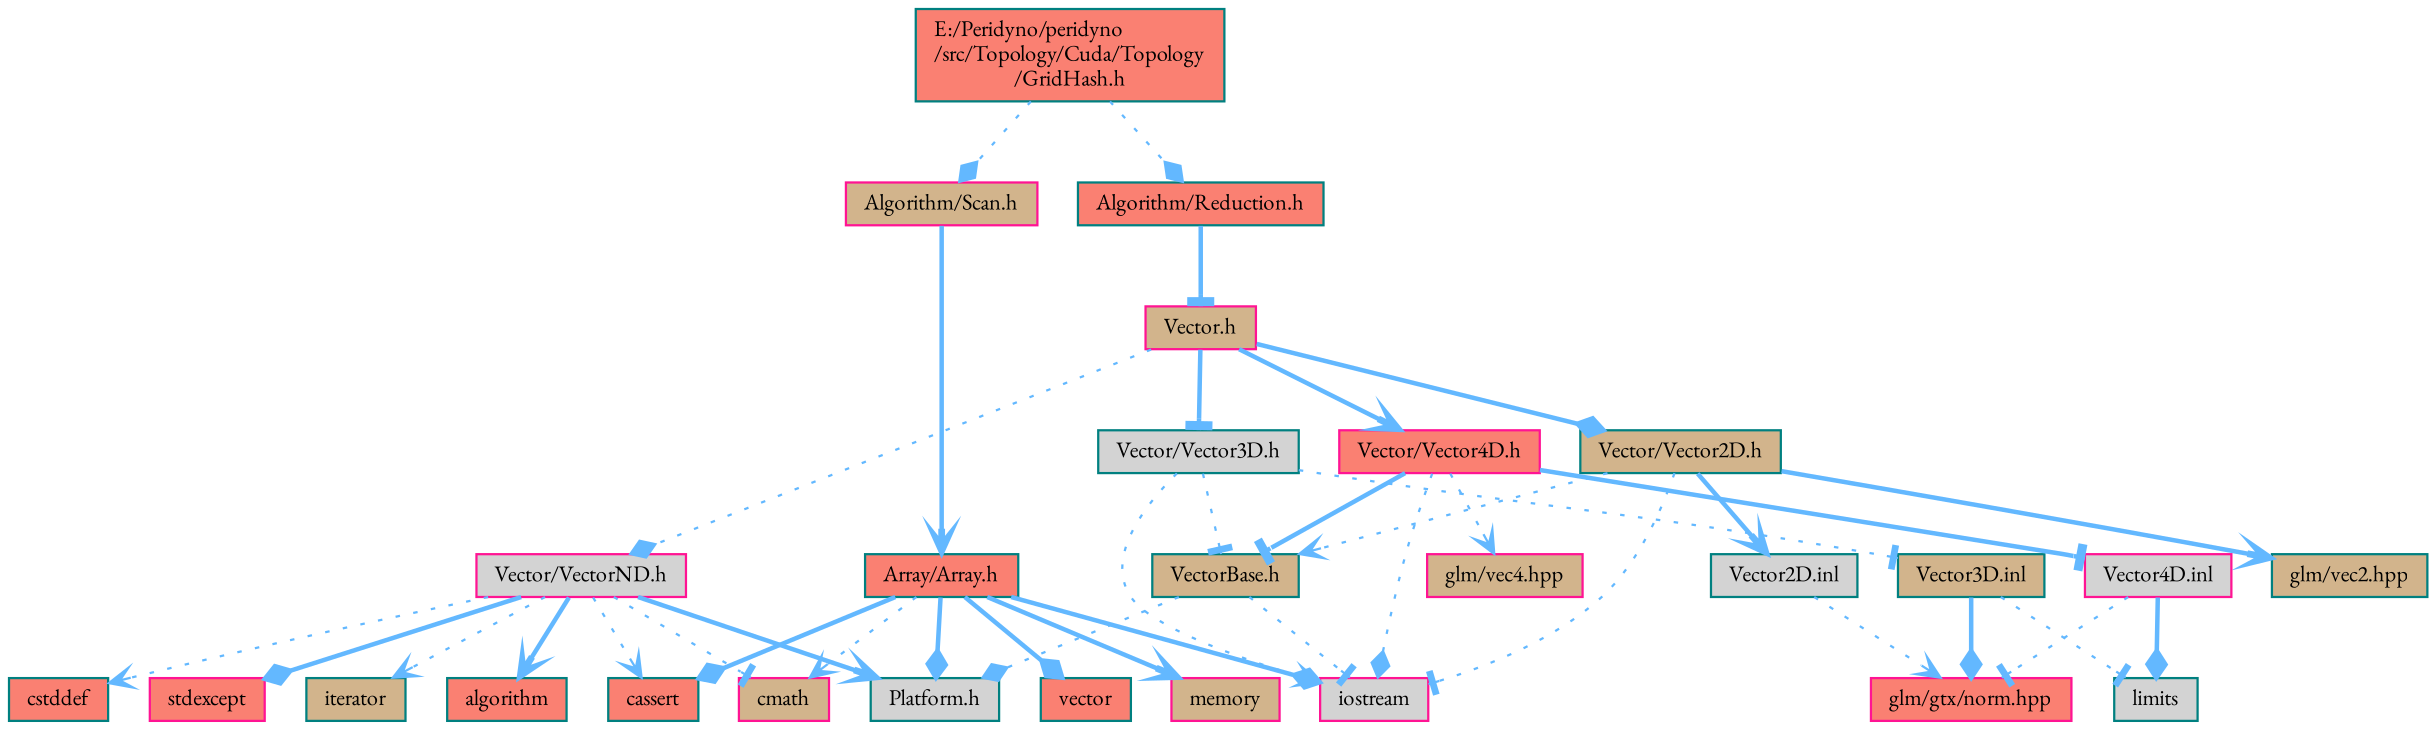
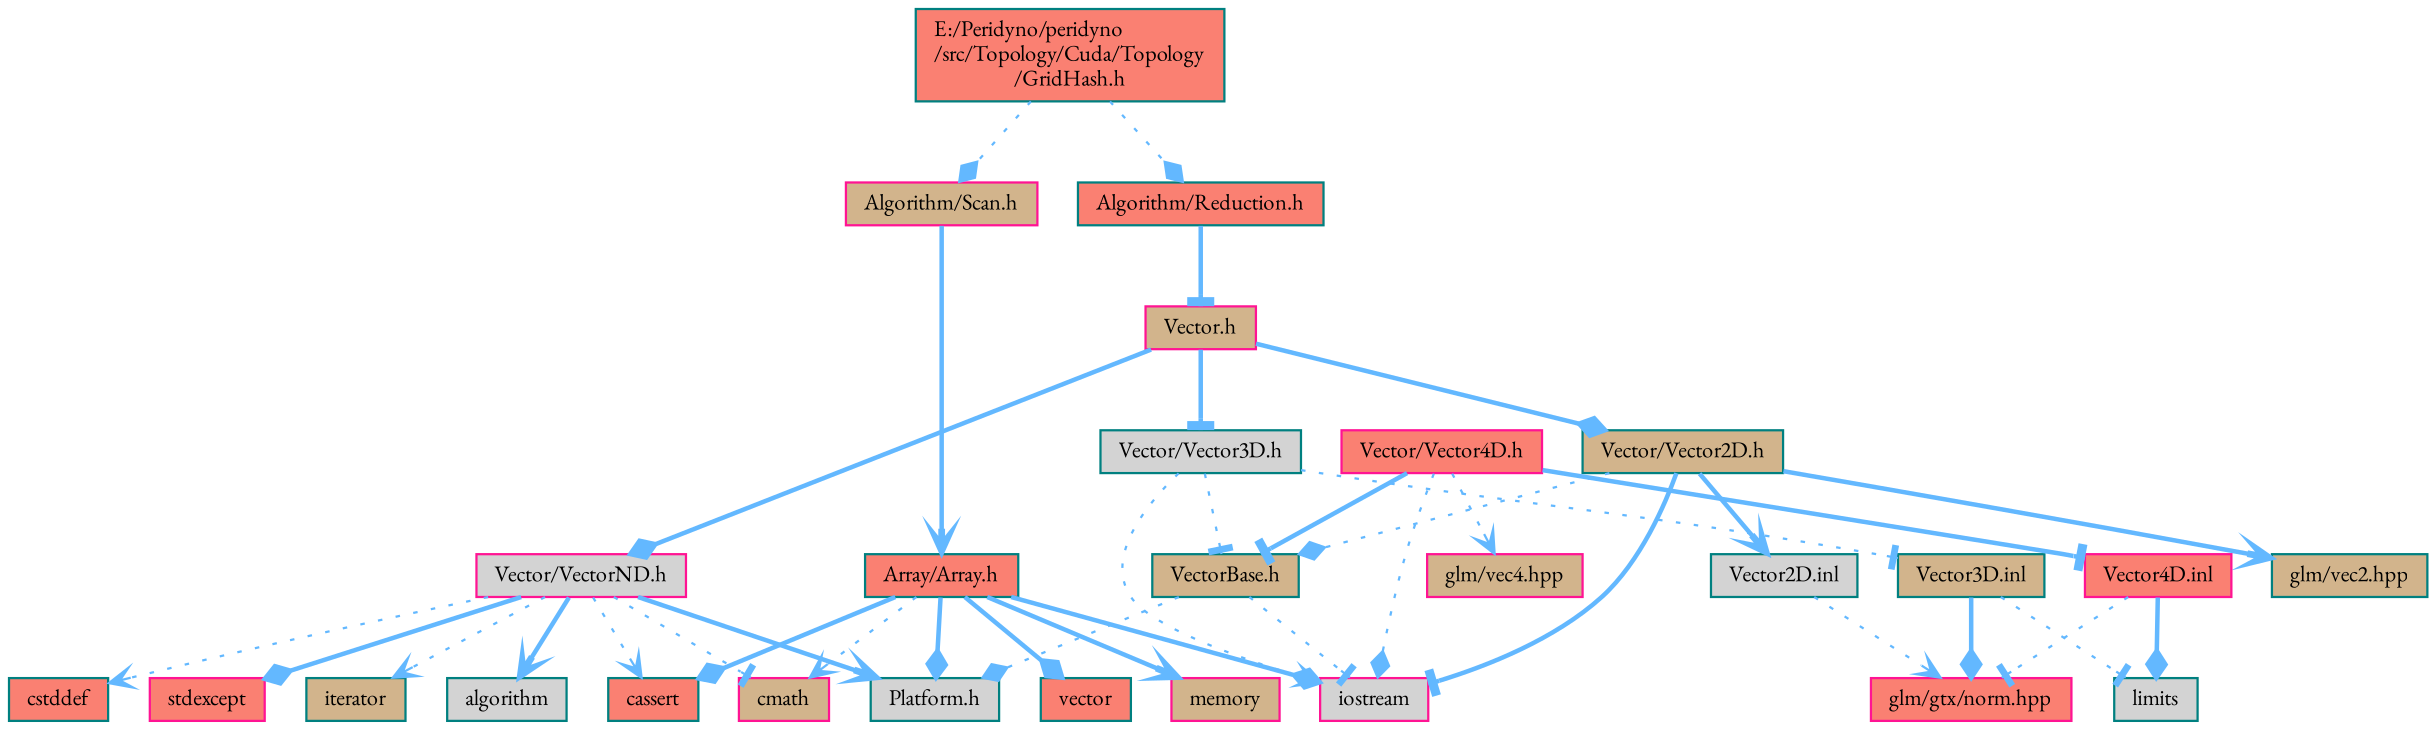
edge "Vector.h" -> "Vector/Vector4D.h": removed
edge "Vector.h" -> "Vector/VectorND.h": style dotted -> bold
edge "Vector/Vector2D.h" -> "VectorBase.h": arrowhead vee -> diamond
node "Vector4D.inl": fillcolor lightgrey -> salmon
edge "Vector/Vector2D.h" -> "iostream": style dotted -> bold
node "algorithm": fillcolor salmon -> lightgrey
